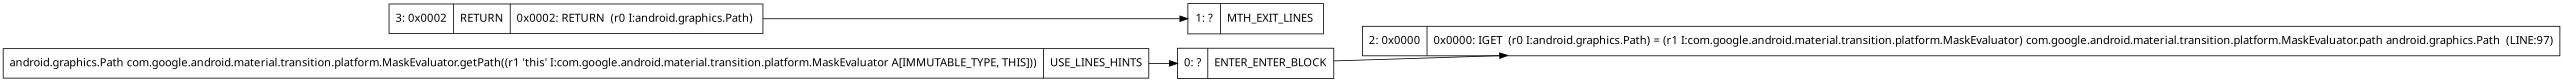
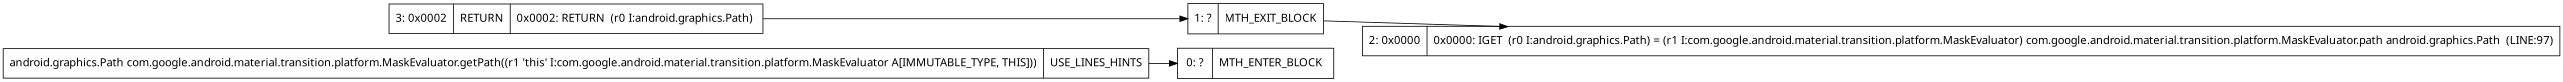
node "1: ?": text "MTH_EXIT_LINES" -> "MTH_EXIT_BLOCK"
edge "0: ?" -> "2: 0x0000": now "1: ?" -> "2: 0x0000"
node "0: ?": text "ENTER_ENTER_BLOCK" -> "MTH_ENTER_BLOCK"
